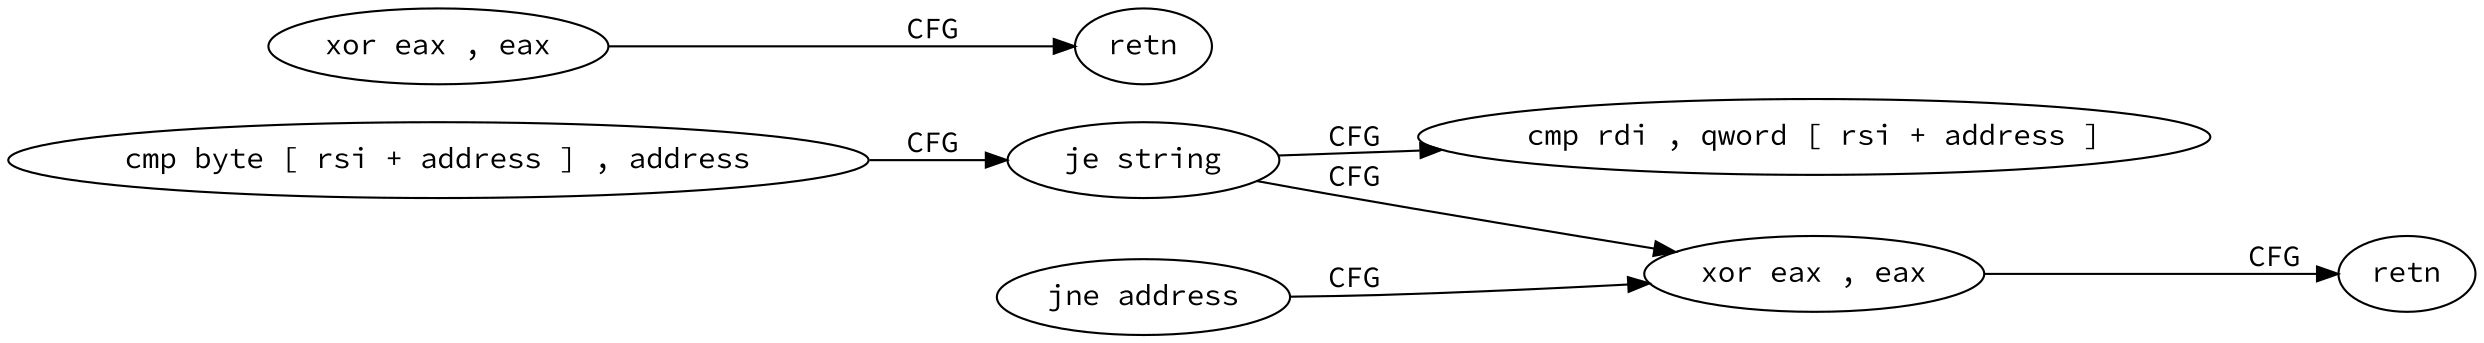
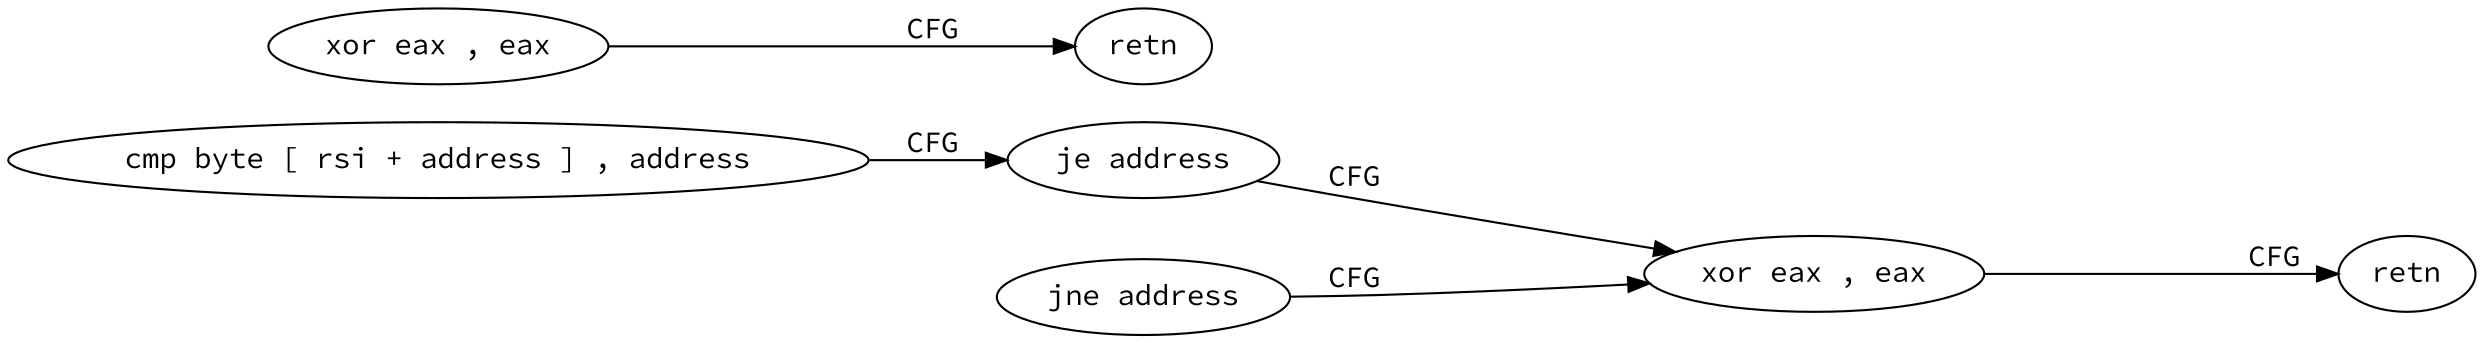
node "cmp rdi , qword [ rsi + address ]": removed
node "je string": label "je string" -> "je address"
